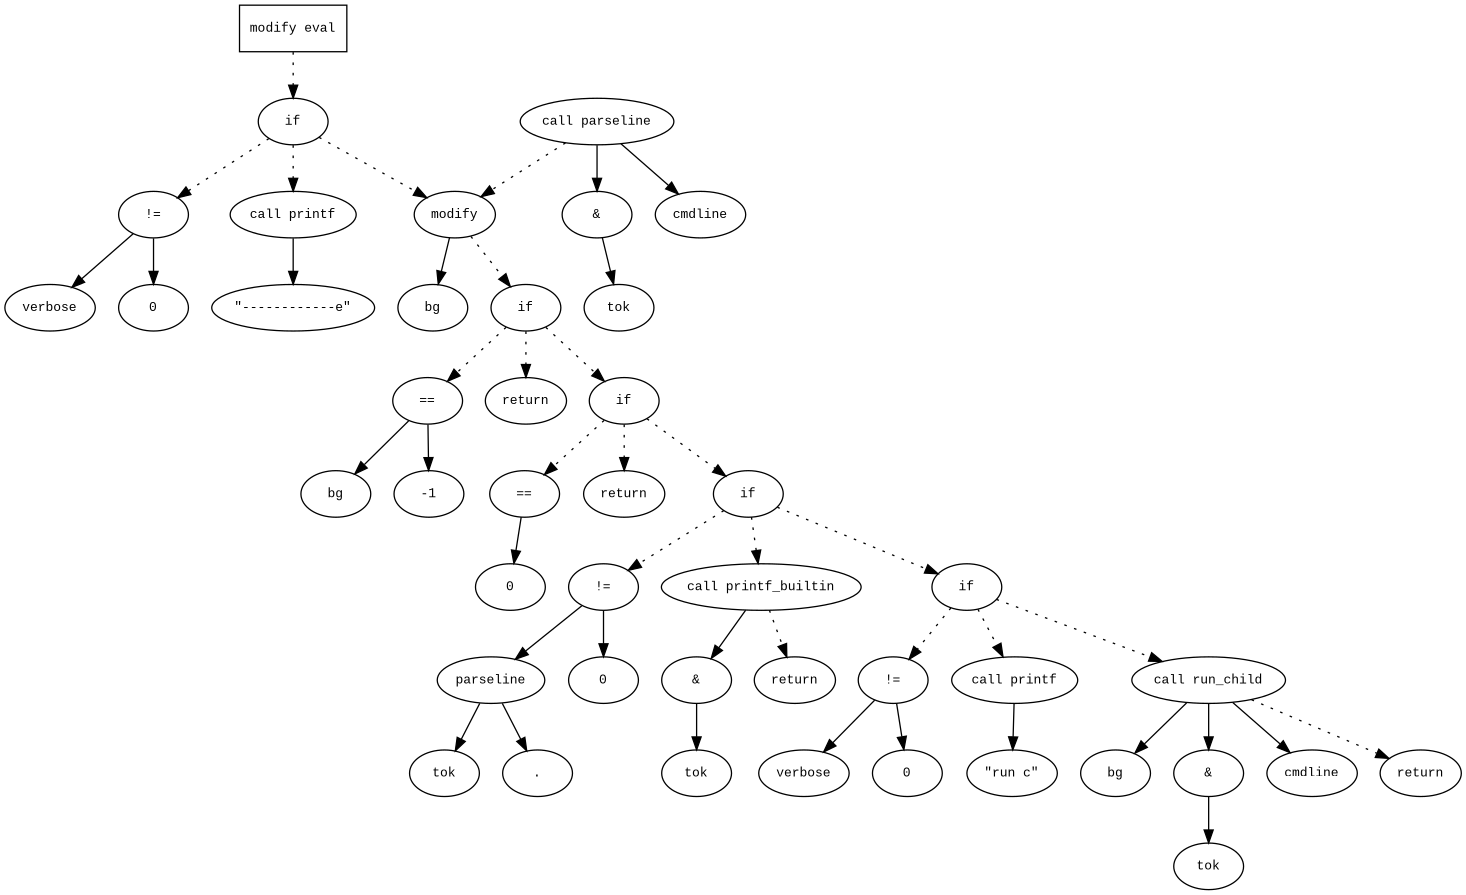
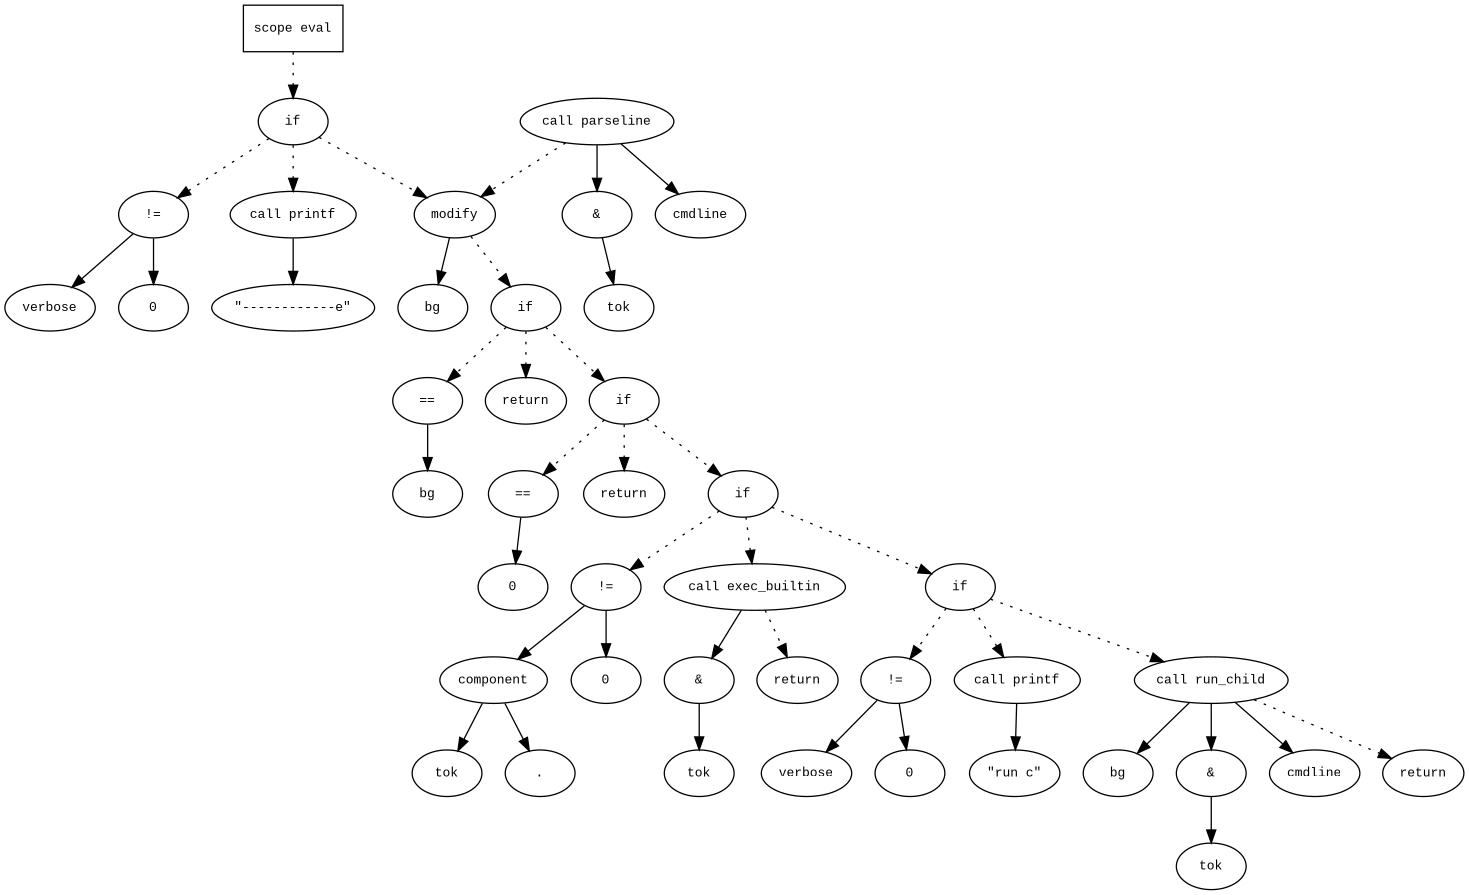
node "modify eval": label "modify eval" -> "scope eval"
node "-1": removed
node "call printf_builtin": label "call printf_builtin" -> "call exec_builtin"
node "parseline": label "parseline" -> "component"
